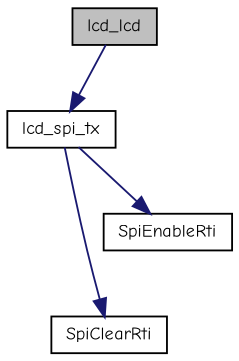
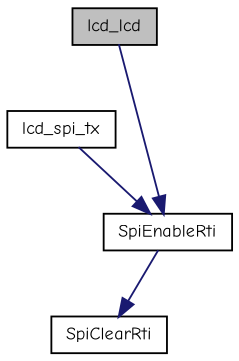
edge "lcd_lcd" -> "lcd_spi_tx": now "lcd_lcd" -> "SpiEnableRti"
edge "lcd_spi_tx" -> "SpiClearRti": now "SpiEnableRti" -> "SpiClearRti"
